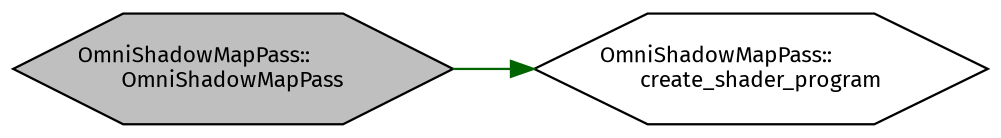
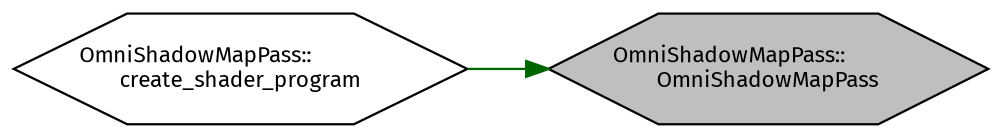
edge "OmniShadowMapPass:: OmniShadowMapPass" -> "OmniShadowMapPass:: create_shader_program": reversed
